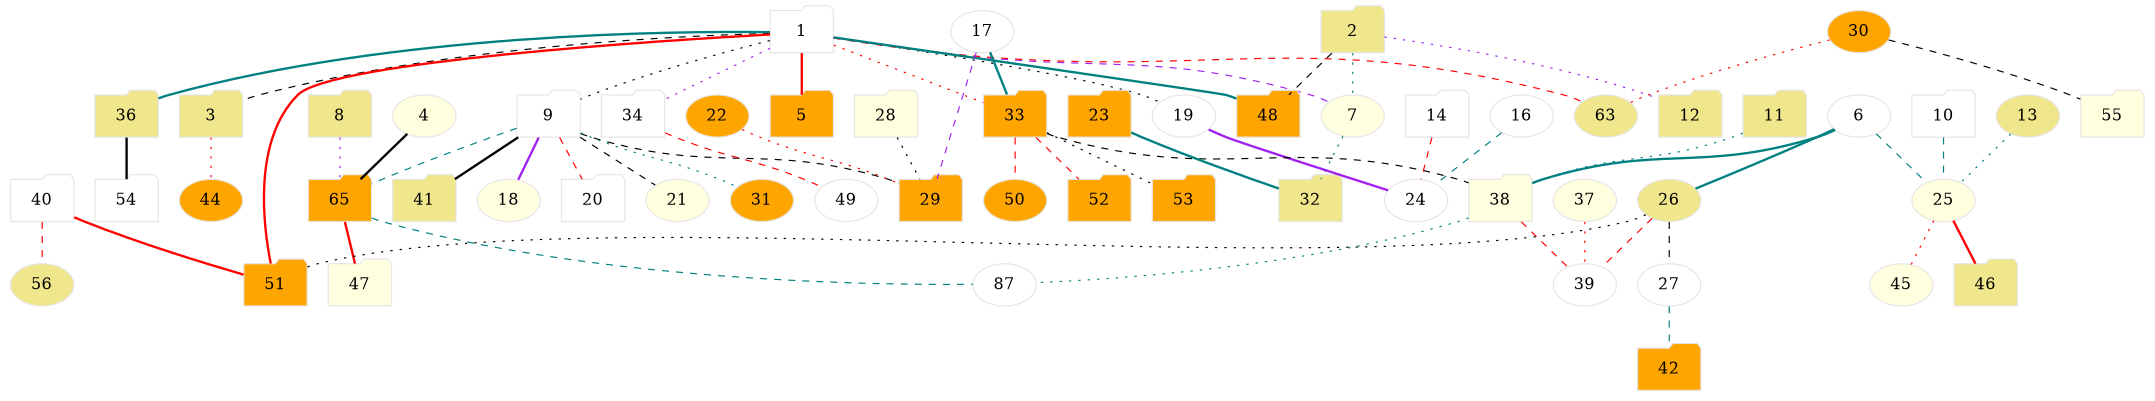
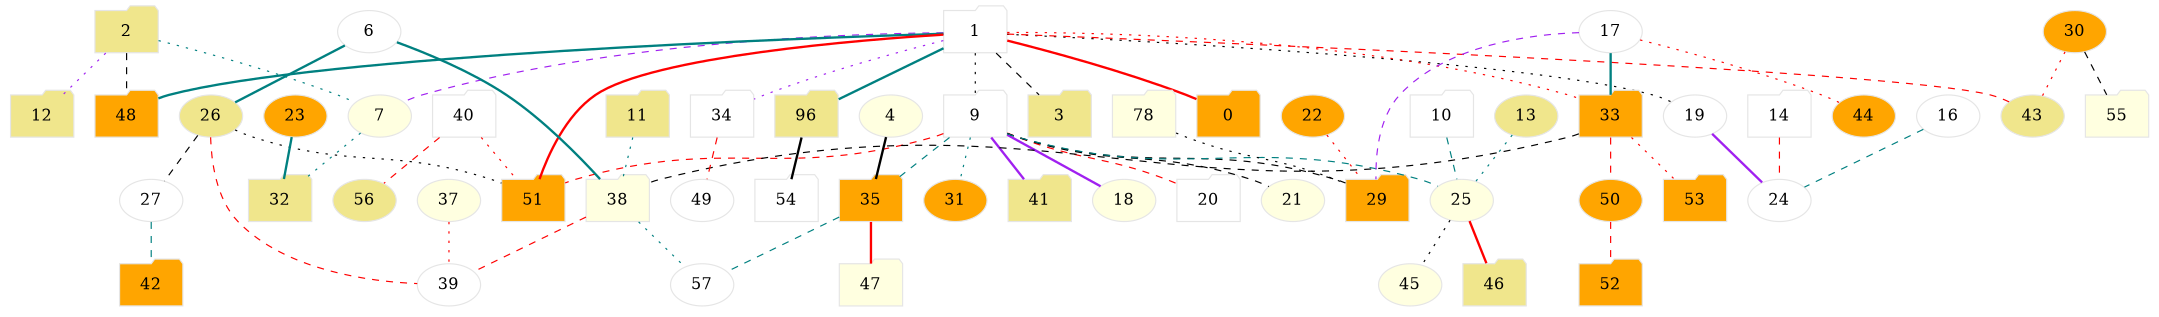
node "36": label "36" -> "96"
node "8": removed
node "5": label "5" -> "0"
node "28": label "28" -> "78"
node "23": shape folder -> ellipse
node "63": label "63" -> "43"
edge "3" -- "44": now "17" -- "44"
edge "9" -- "41": color black -> purple
edge "9" -- "51": added
edge "33" -- "52": now "50" -- "52"
edge "33" -- "53": color black -> red
edge "6" -- "25": now "9" -- "25"
node "65": label "65" -> "35"
edge "25" -- "45": color red -> black
edge "40" -- "51": style bold -> dotted
node "87": label "87" -> "57"
